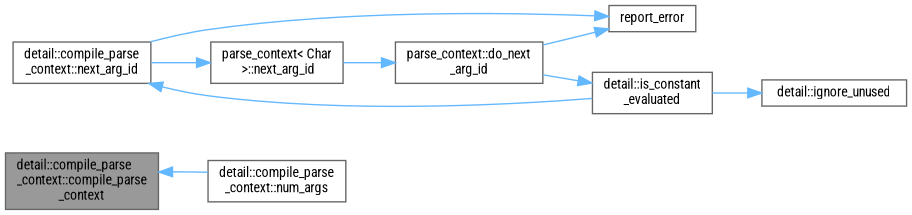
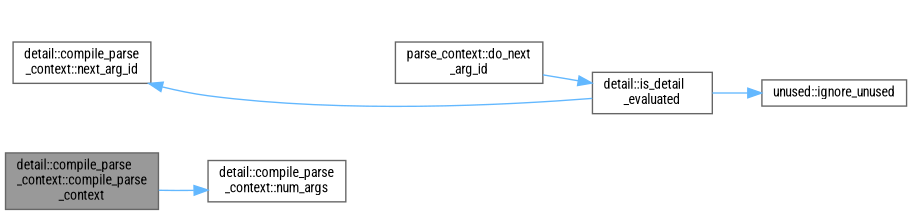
node "report_error": removed
node "parse_context< Char >::next_arg_id": removed
node "detail::is_constant _evaluated": label "detail::is_constant _evaluated" -> "detail::is_detail _evaluated"
node "detail::ignore_unused": label "detail::ignore_unused" -> "unused::ignore_unused"
edge "detail::compile_parse _context::num_args" -> "detail::compile_parse _context::compile_parse _context": reversed
